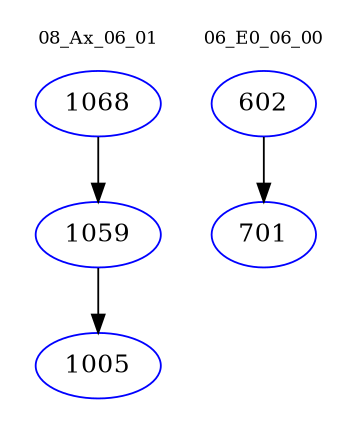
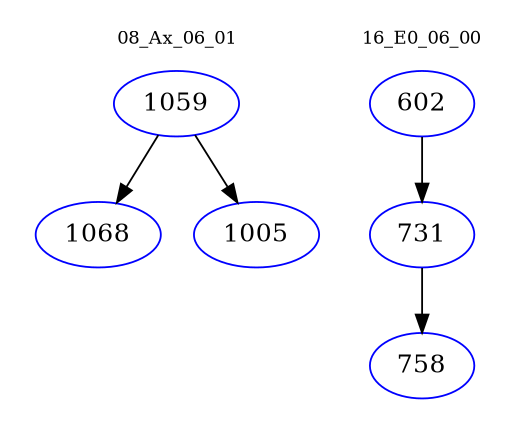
cluster "06_E0_06_00": label "06_E0_06_00" -> "16_E0_06_00"
edge "1068" -> "1059": reversed
node "701": label "701" -> "731"
node "758": added
